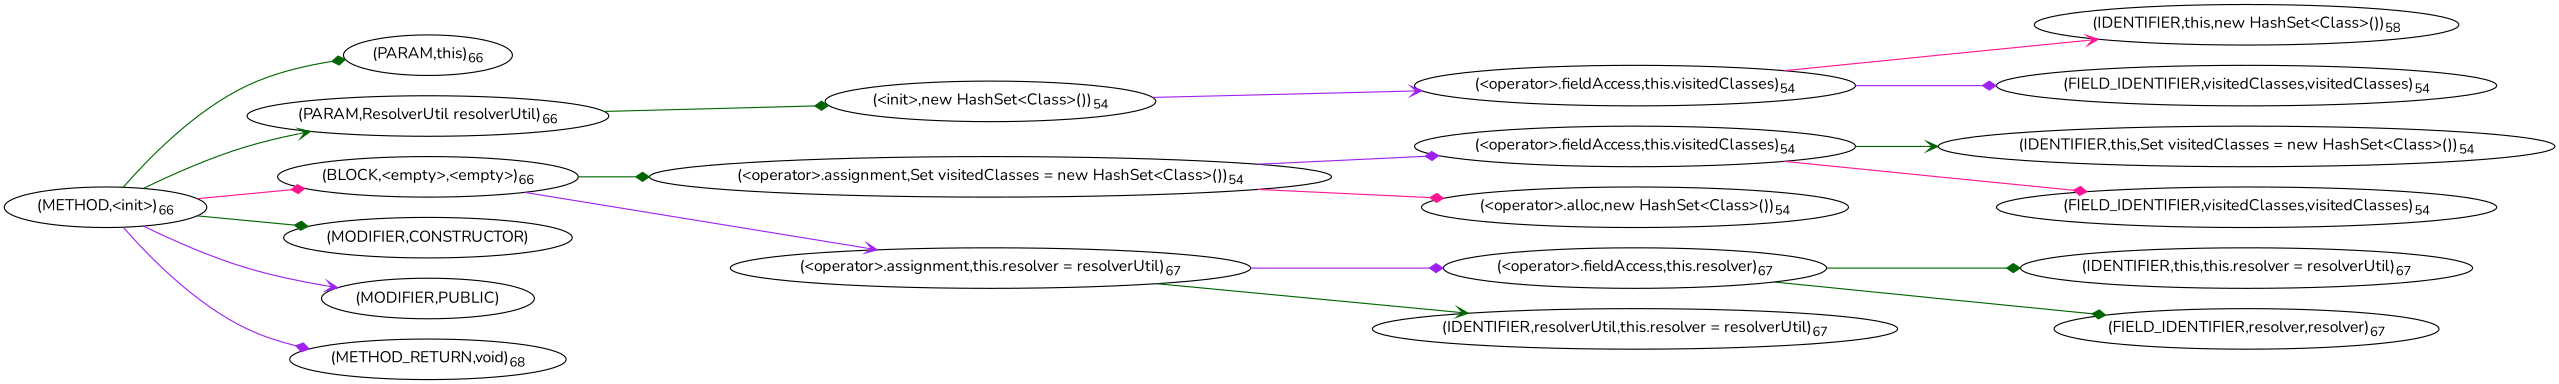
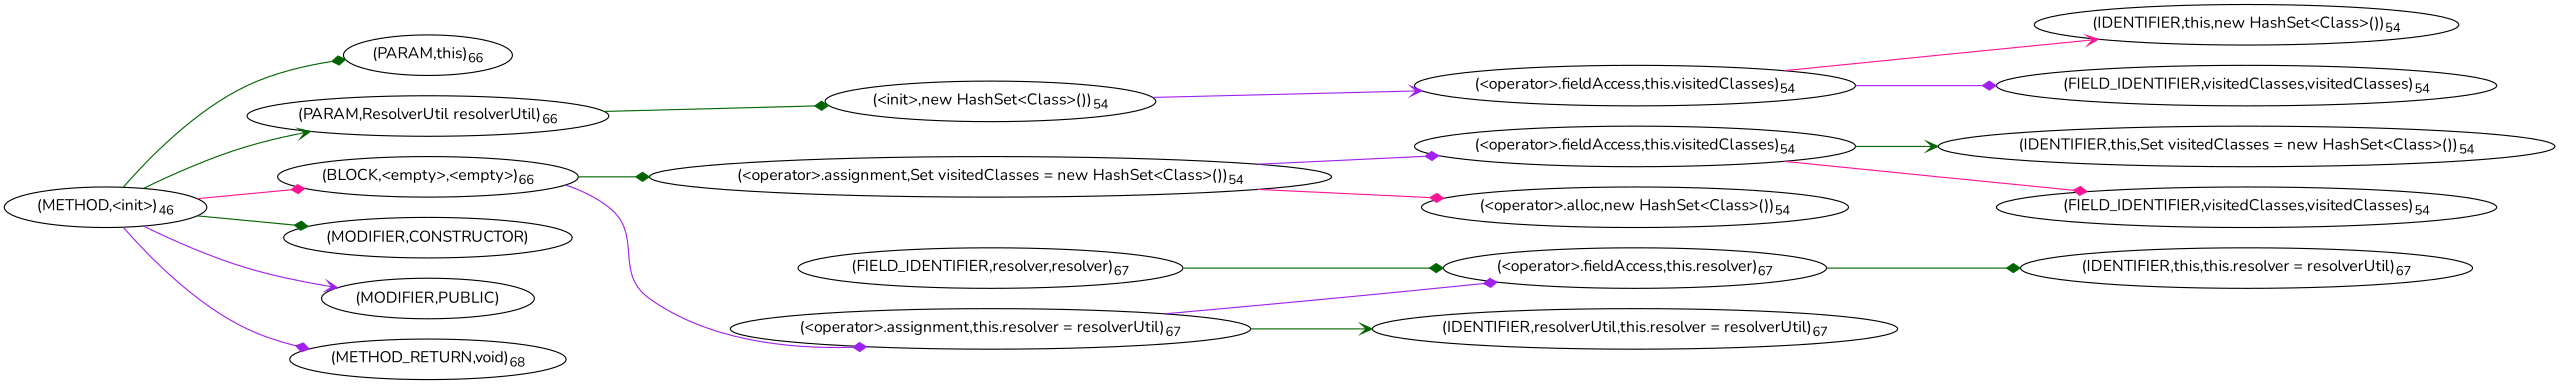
node "(IDENTIFIER,this,new HashSet<Class>())": text "58" -> "54"
node "(METHOD,<init>)": text "66" -> "46"
edge "(BLOCK,<empty>,<empty>)" -> "(<operator>.assignment,this.resolver = resolverUtil)": arrowhead vee -> diamond
edge "(<operator>.fieldAccess,this.resolver)" -> "(FIELD_IDENTIFIER,resolver,resolver)": reversed
